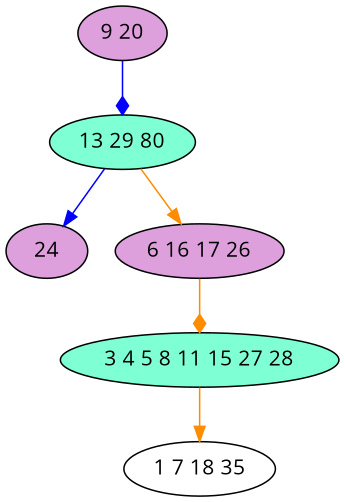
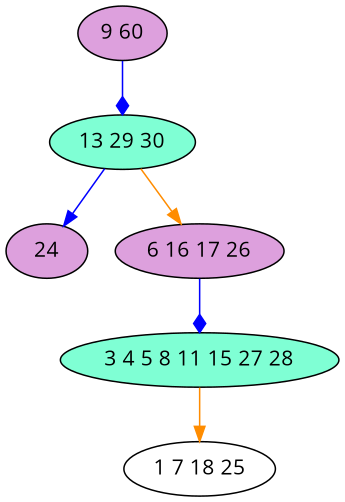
node "9 20": label "9 20" -> "9 60"
node "13 29 80": label "13 29 80" -> "13 29 30"
edge "6 16 17 26" -> "3 4 5 8 11 15 27 28": color darkorange -> blue
node "1 7 18 35": label "1 7 18 35" -> "1 7 18 25"
